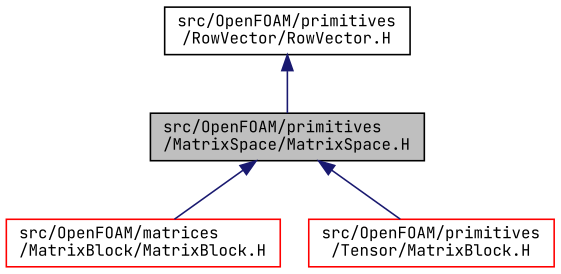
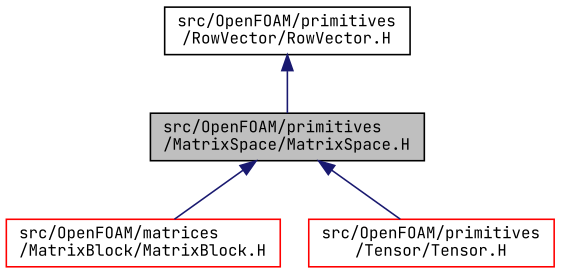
node "src/OpenFOAM/primitives /Tensor/MatrixBlock.H": label "src/OpenFOAM/primitives /Tensor/MatrixBlock.H" -> "src/OpenFOAM/primitives /Tensor/Tensor.H"
